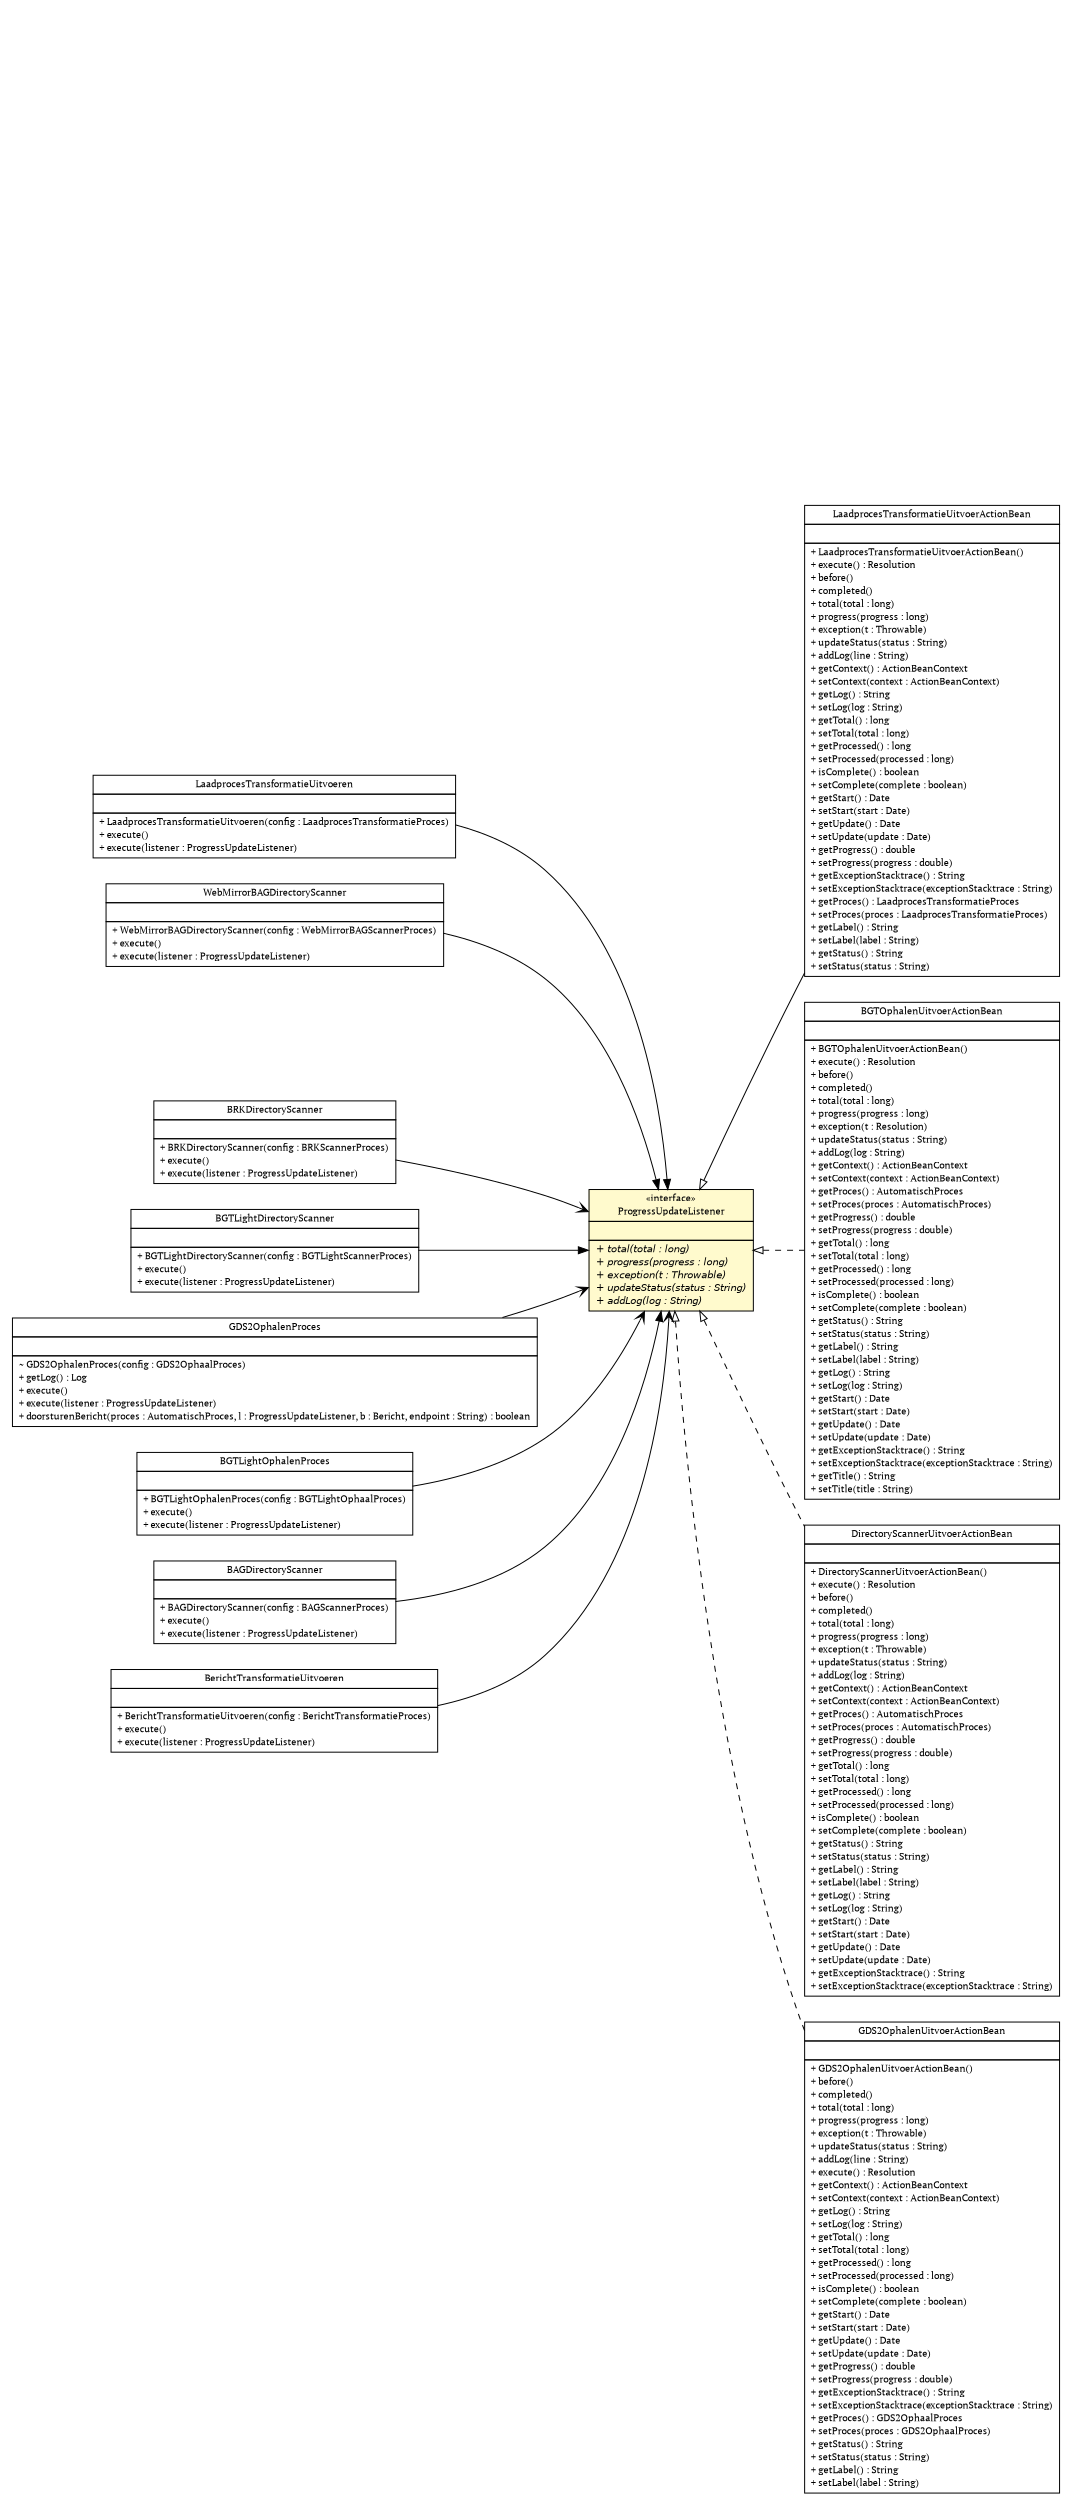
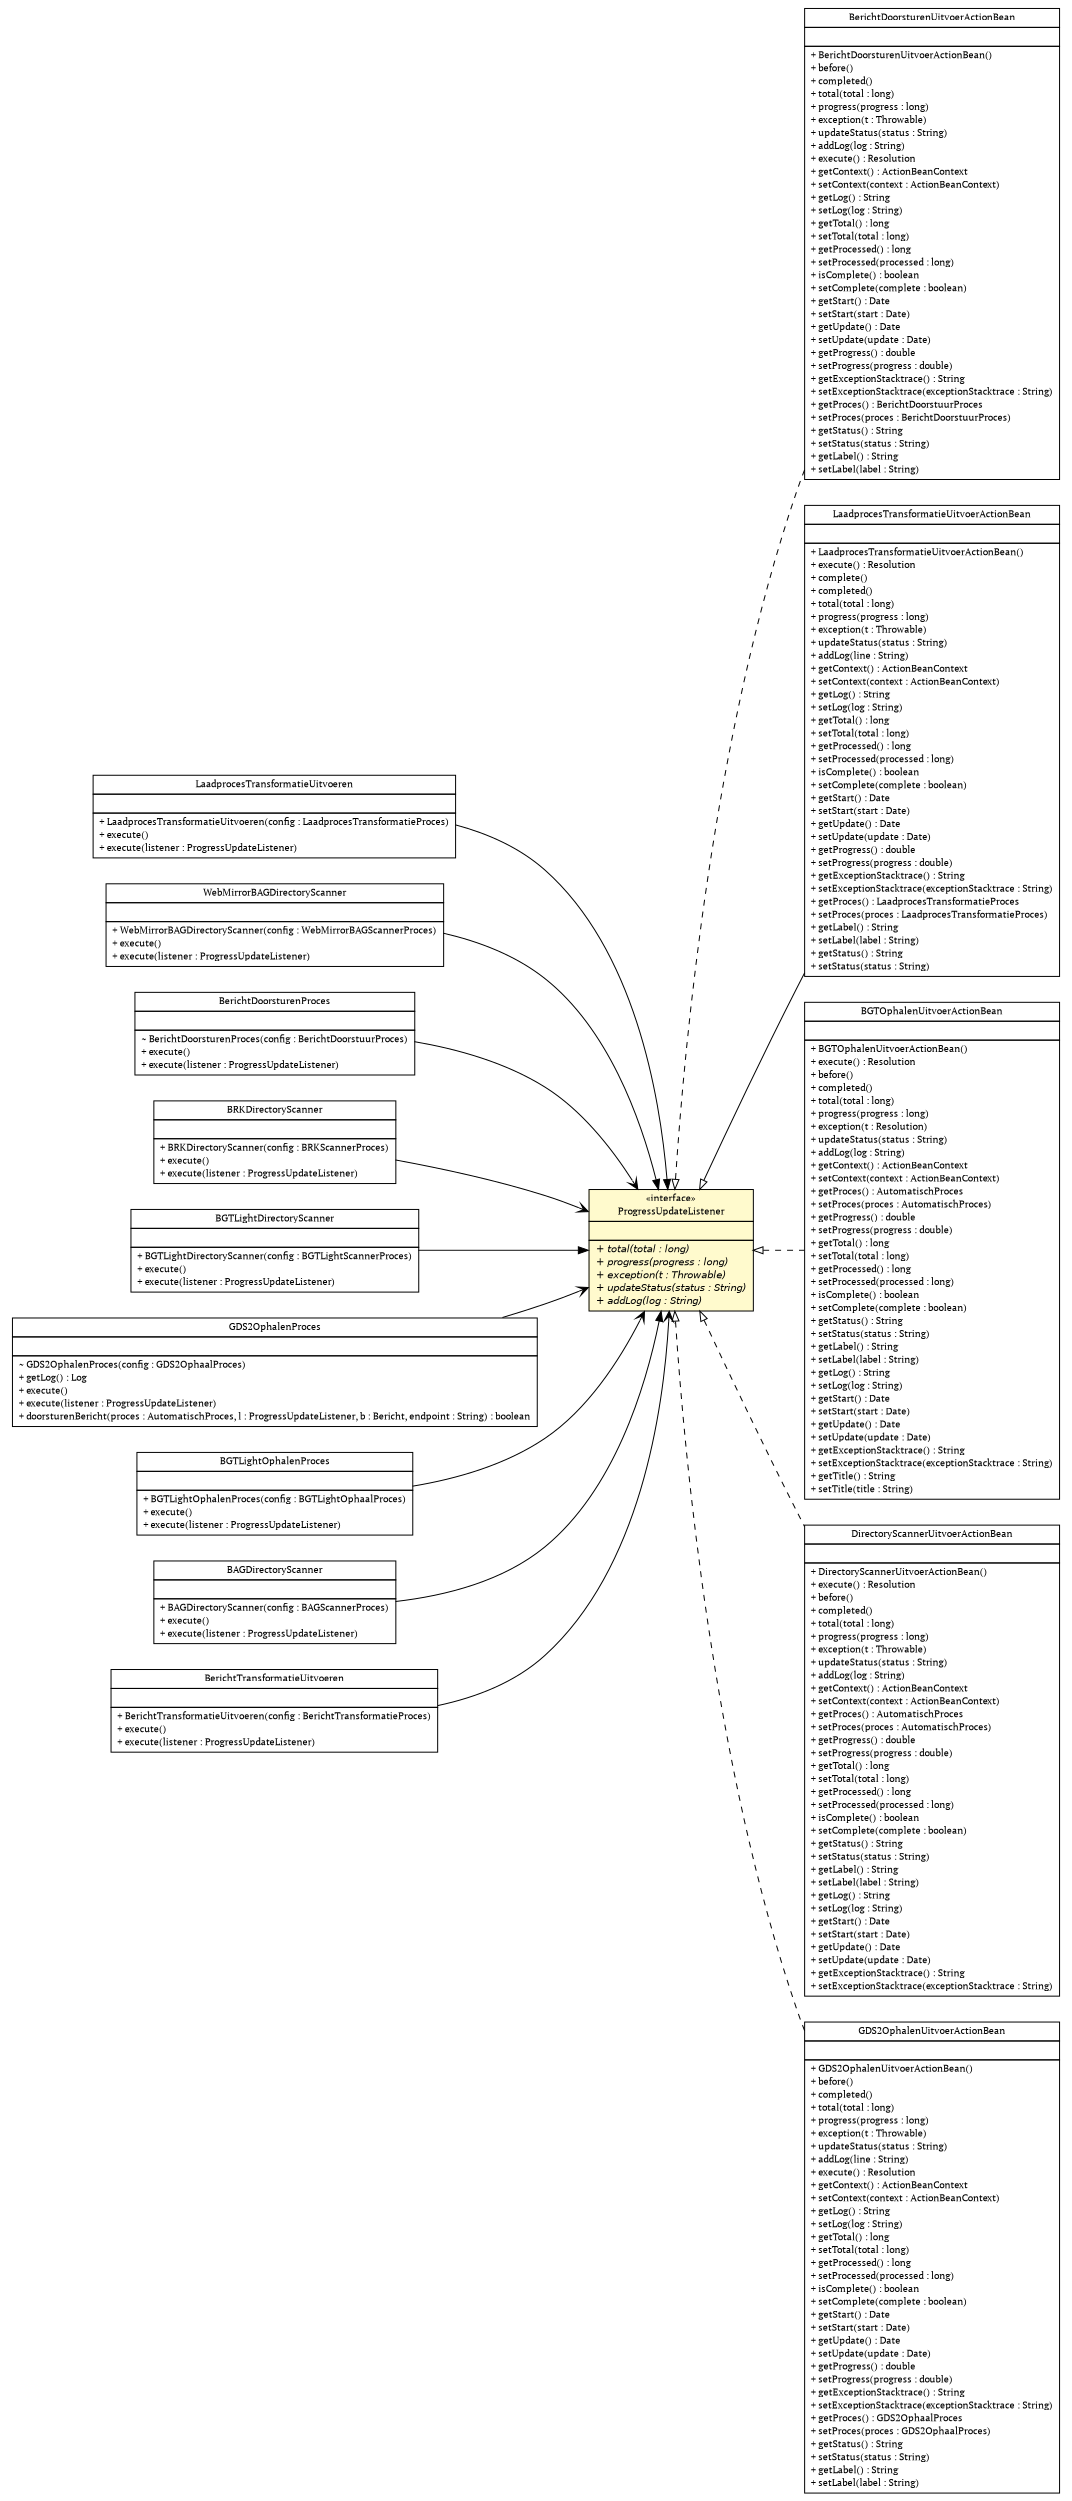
node "BerichtDoorsturenUitvoerActionBean": added
node "LaadprocesTransformatieUitvoerActionBean": text "+ before()" -> "+ complete()"
node "BerichtDoorsturenProces": added
